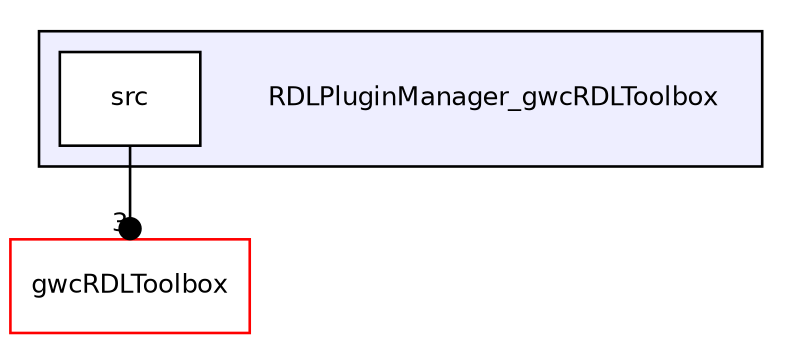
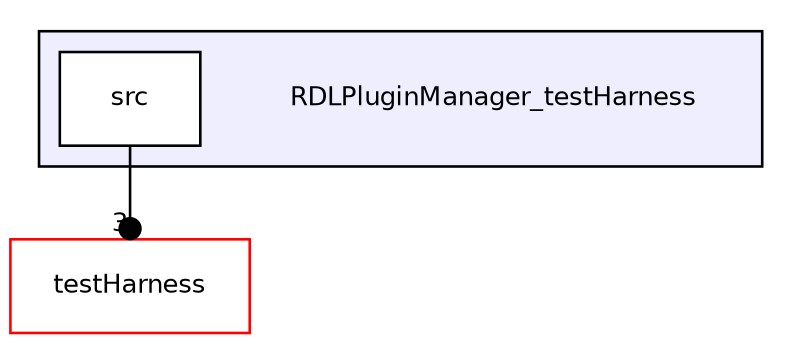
node "RDLPluginManager_gwcRDLToolbox": label "RDLPluginManager_gwcRDLToolbox" -> "RDLPluginManager_testHarness"
node "gwcRDLToolbox": label "gwcRDLToolbox" -> "testHarness"
